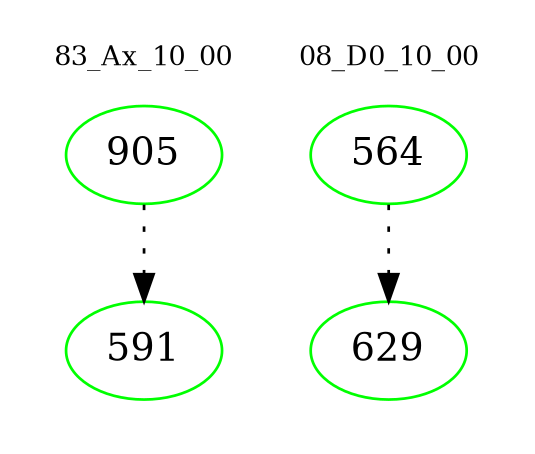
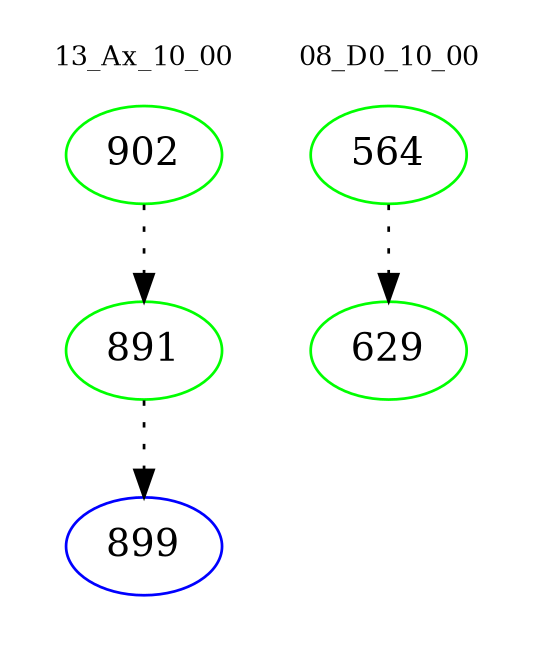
cluster "83_Ax_10_00": label "83_Ax_10_00" -> "13_Ax_10_00"
node "905": label "905" -> "902"
node "591": label "591" -> "891"
node "899": added
